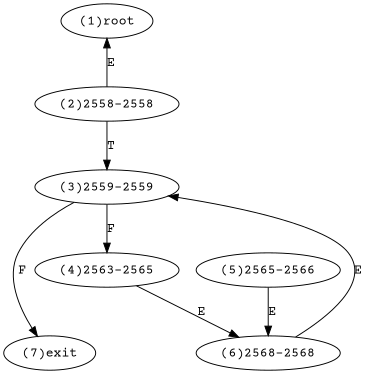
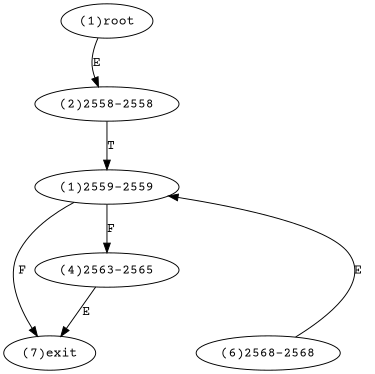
edge "(2)2558-2558" -> "(1)root": reversed
node "(3)2559-2559": label "(3)2559-2559" -> "(1)2559-2559"
node "(5)2565-2566": removed
edge "(4)2563-2565" -> "(6)2568-2568": now "(4)2563-2565" -> "(7)exit"
